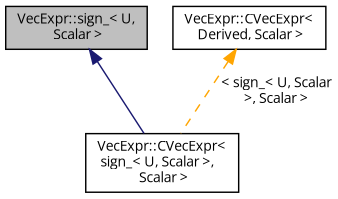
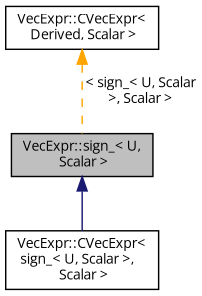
edge "VecExpr::CVecExpr< sign_< U, Scalar >, Scalar >" -> "VecExpr::CVecExpr< Derived, Scalar >": now "VecExpr::sign_< U, Scalar >" -> "VecExpr::CVecExpr< Derived, Scalar >"
